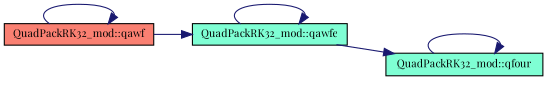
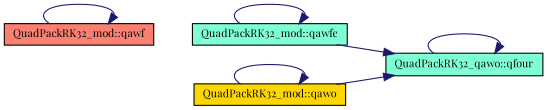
edge "QuadPackRK32_mod::qawf" -> "QuadPackRK32_mod::qawfe": removed
node "QuadPackRK32_mod::qfour": label "QuadPackRK32_mod::qfour" -> "QuadPackRK32_qawo::qfour"
node "QuadPackRK32_mod::qawo": added
